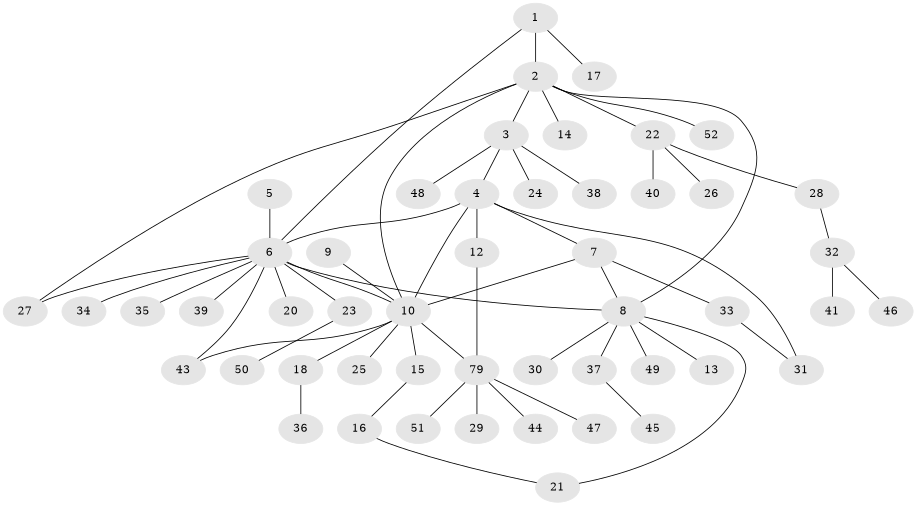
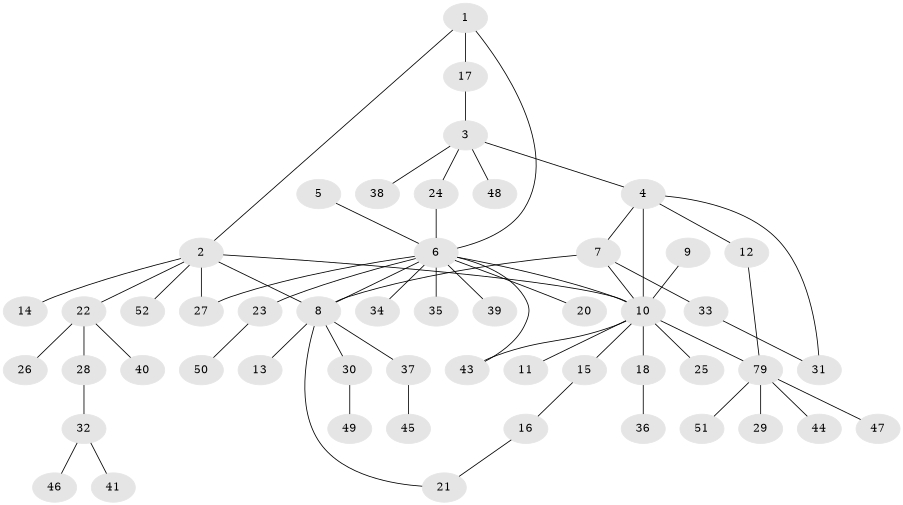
edge "2" -- "3": now "17" -- "3"
edge "4" -- "6": now "24" -- "6"
edge "8" -- "49": now "30" -- "49"
node "11": added
